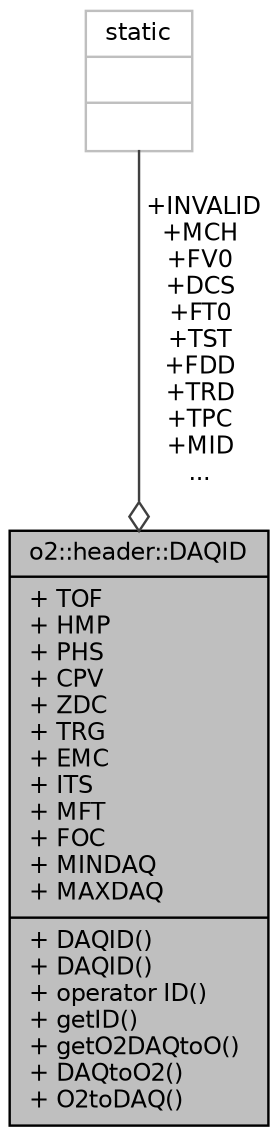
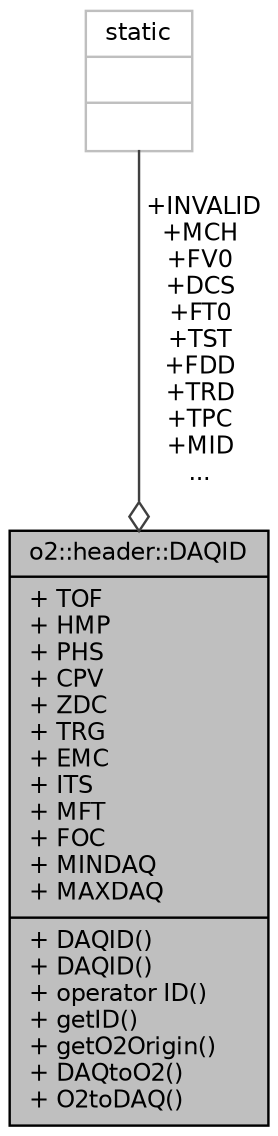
node "o2::header::DAQID": text "+ getO2DAQtoO()" -> "+ getO2Origin()"
